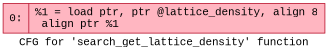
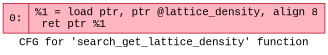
node "0:": text "align ptr %1" -> "ret ptr %1"
